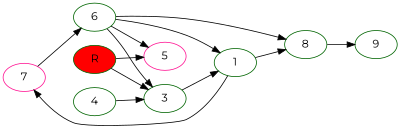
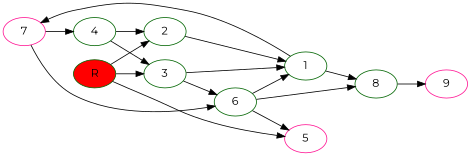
edge "7" -> "4": added
node "2": added
node "9": color darkgreen -> deeppink
edge "6" -> "3": reversed
